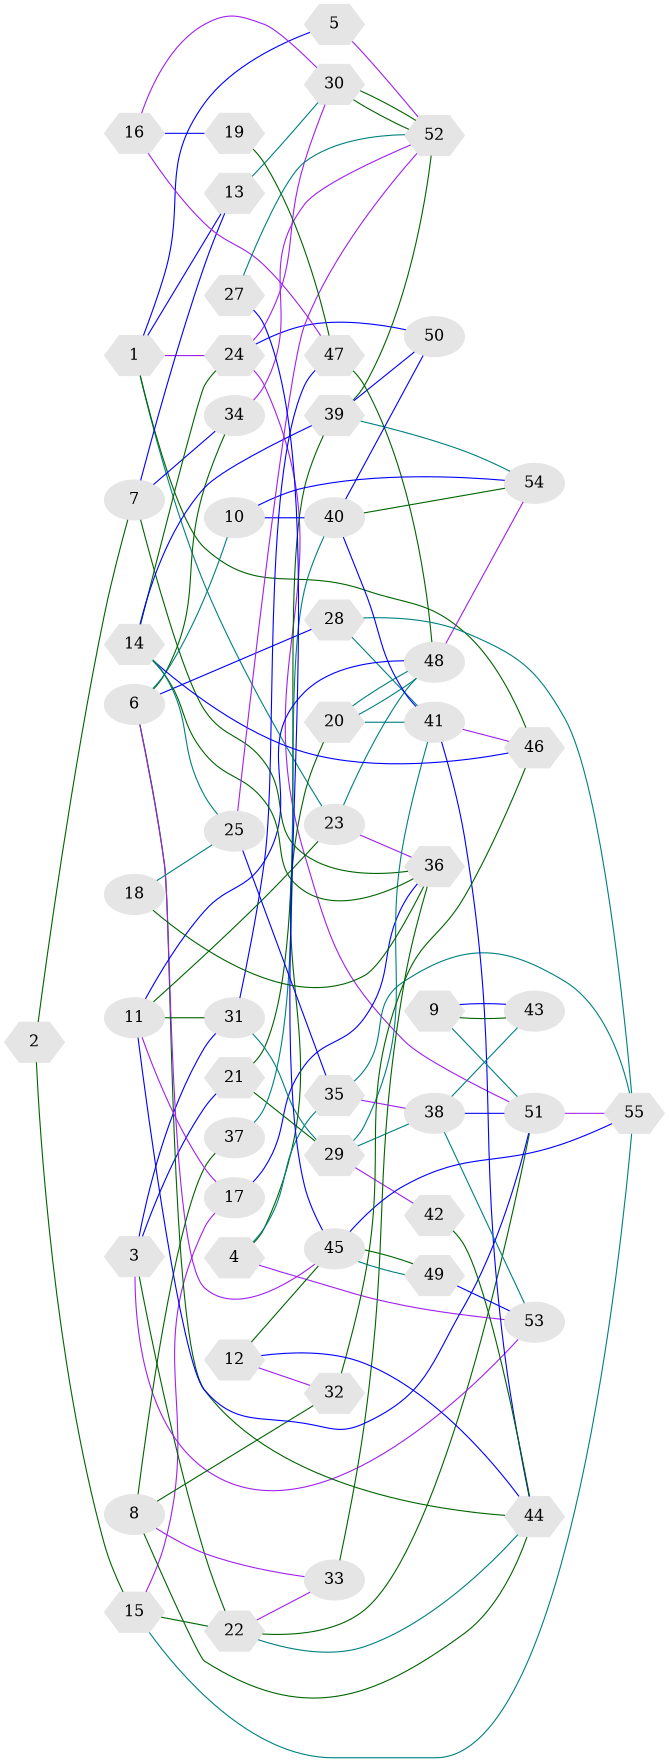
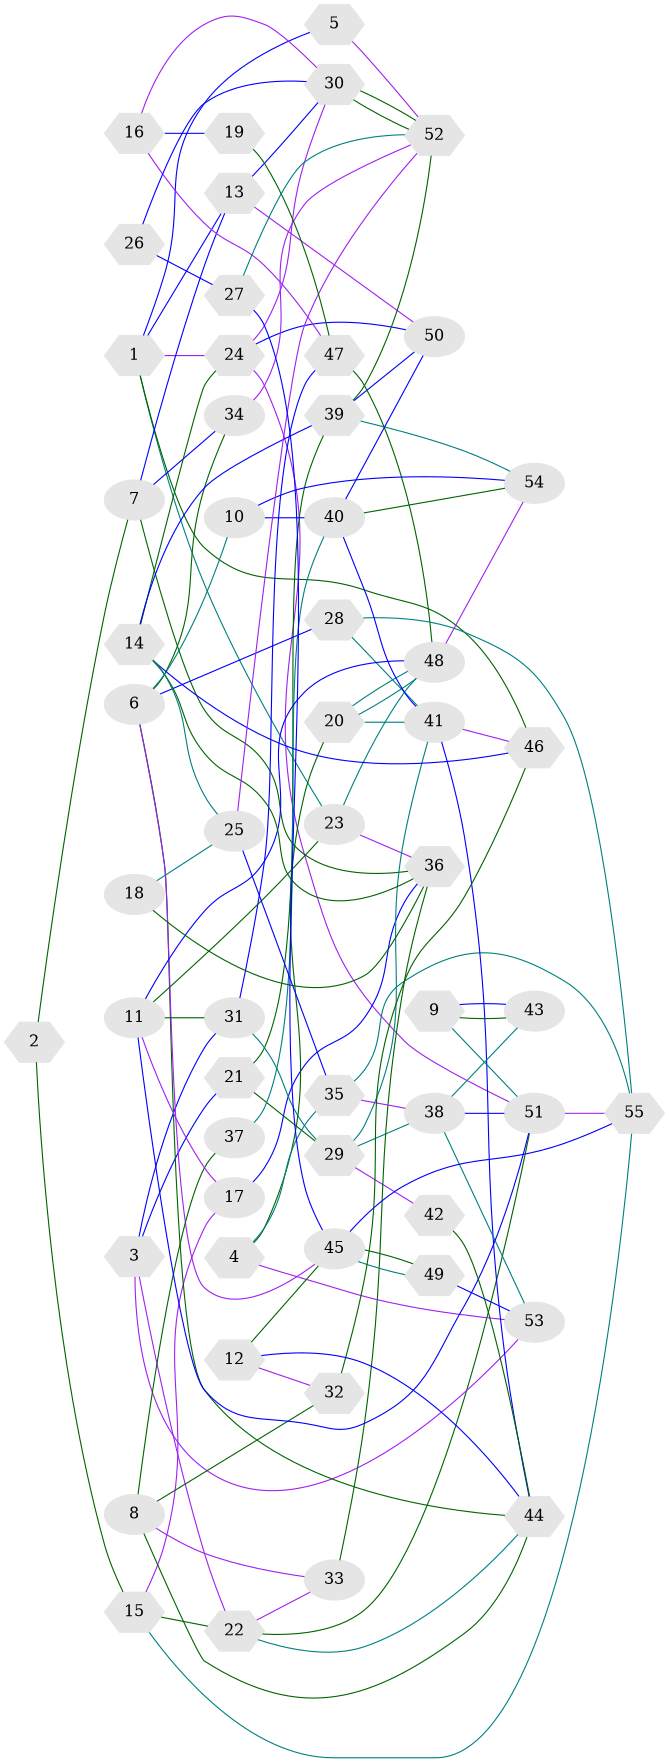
edge "30" -- "13": color teal -> blue
node "26": added
edge "13" -- "50": added
edge "3" -- "22": color darkgreen -> purple
